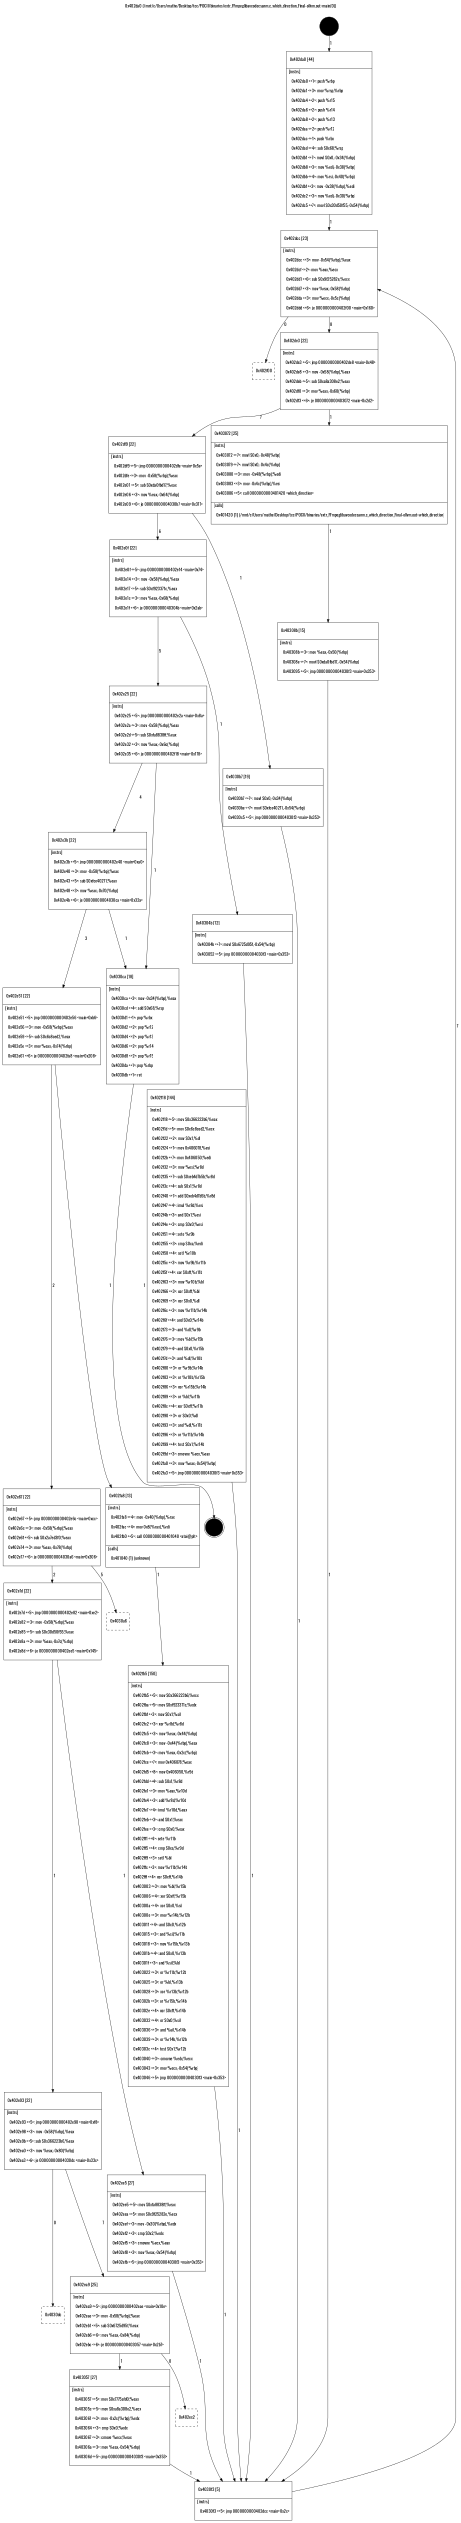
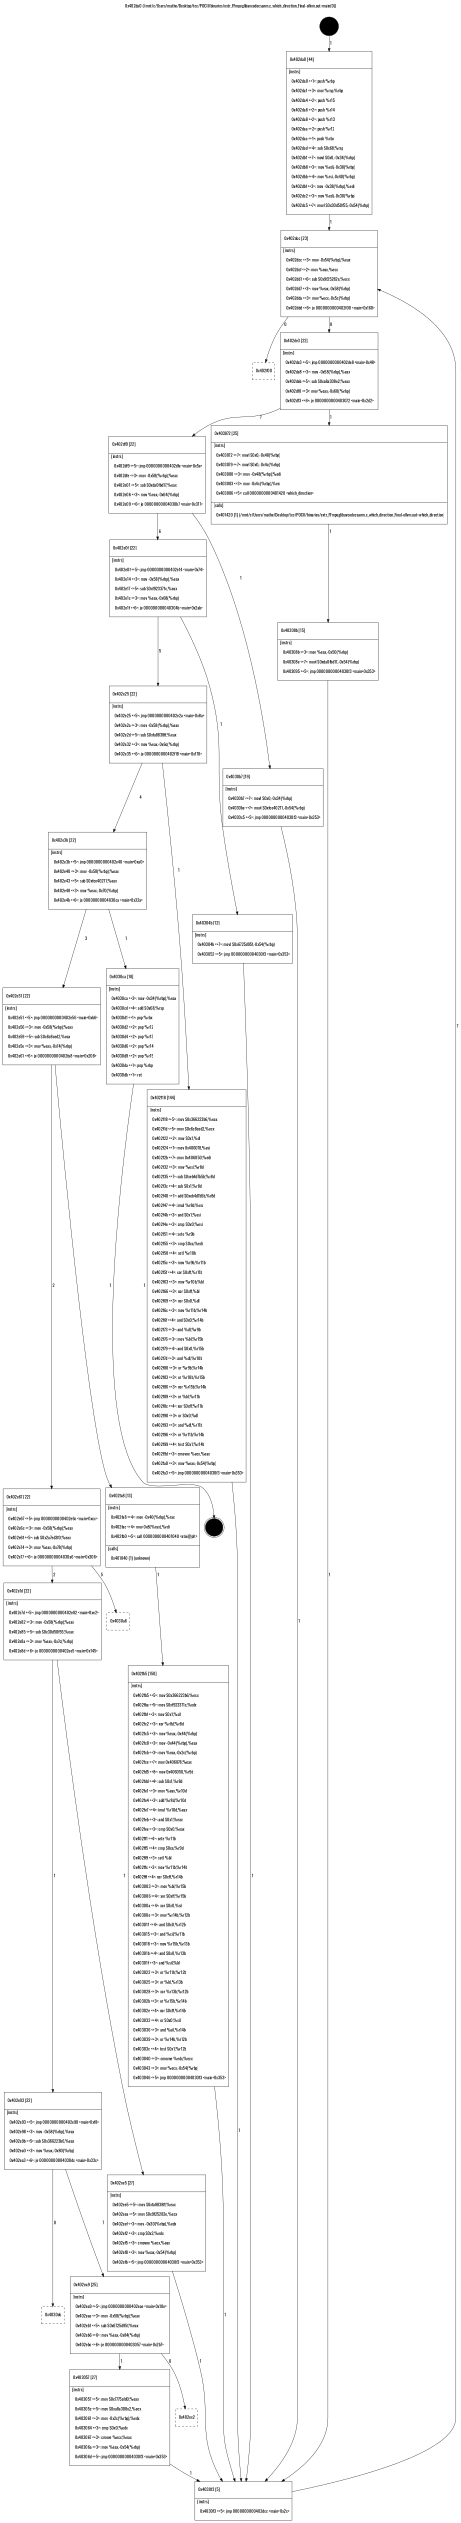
edge "0x402e25 [22]" -> "0x4030ca [18]": now "0x402e25 [22]" -> "0x402f18 [144]"
